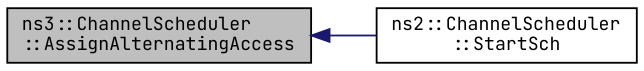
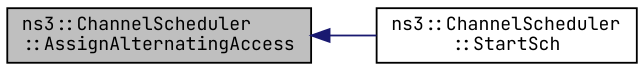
node "ns2::ChannelScheduler ::StartSch": label "ns2::ChannelScheduler ::StartSch" -> "ns3::ChannelScheduler ::StartSch"
